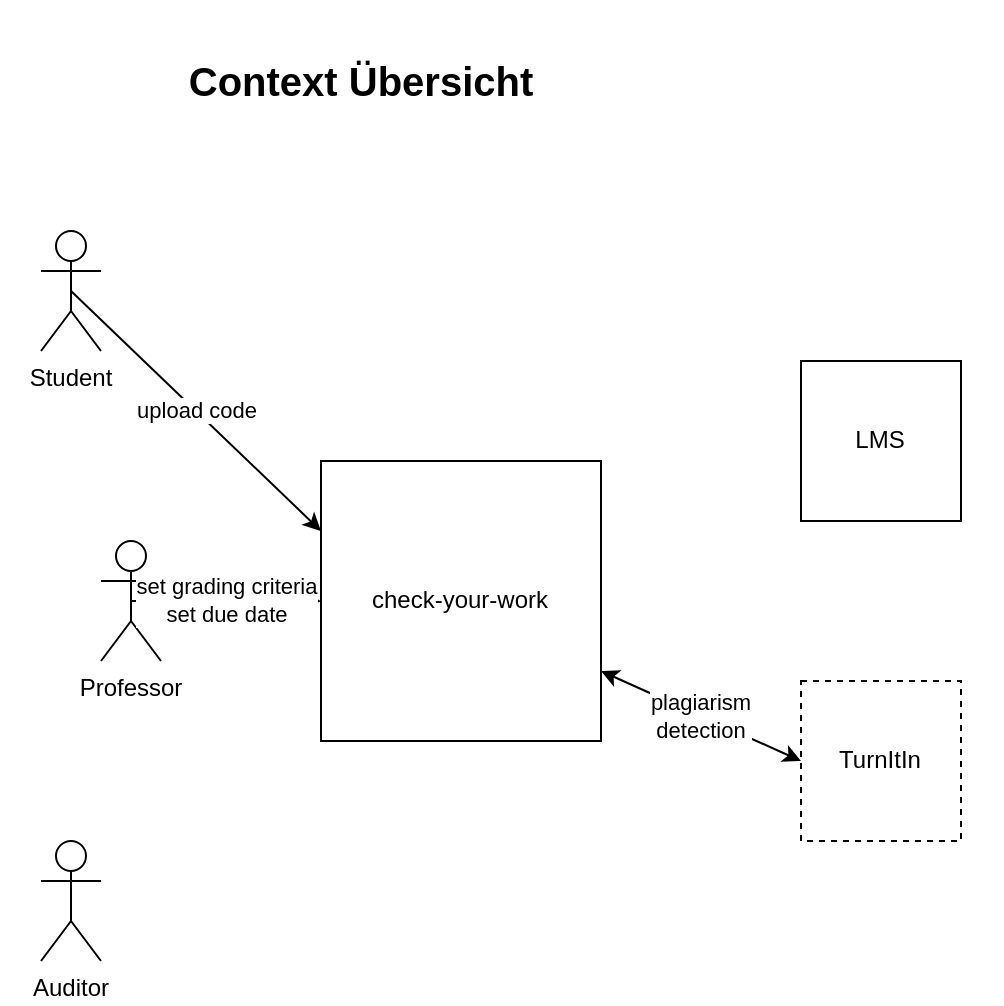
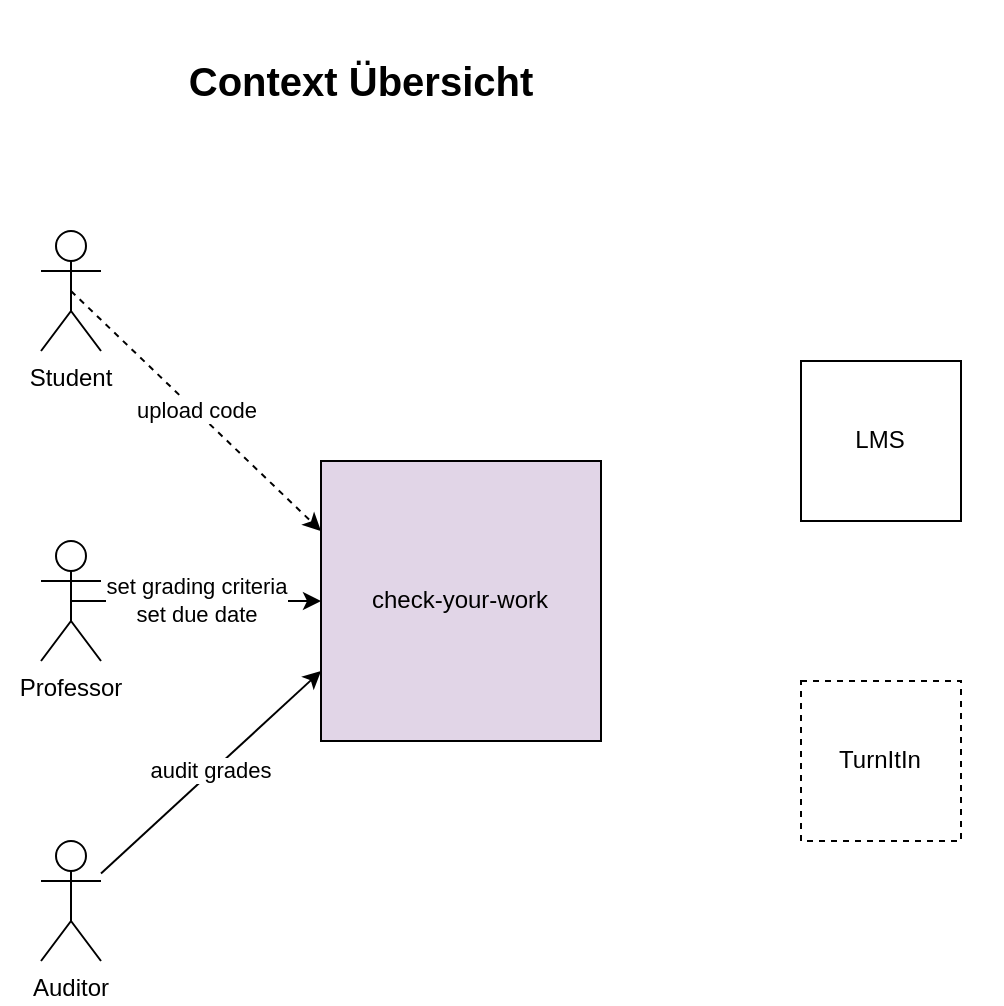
edge "Student" -> "check-your-work": style solid -> dashed
node "Professor": moved (131, 601) -> (71, 601)
node "check-your-work": fillcolor #ffffff -> #e1d5e7
edge "check-your-work" -- "TurnItIn": removed, label "plagiarism detection"
edge "Auditor" -> "check-your-work": added, label "audit grades"
